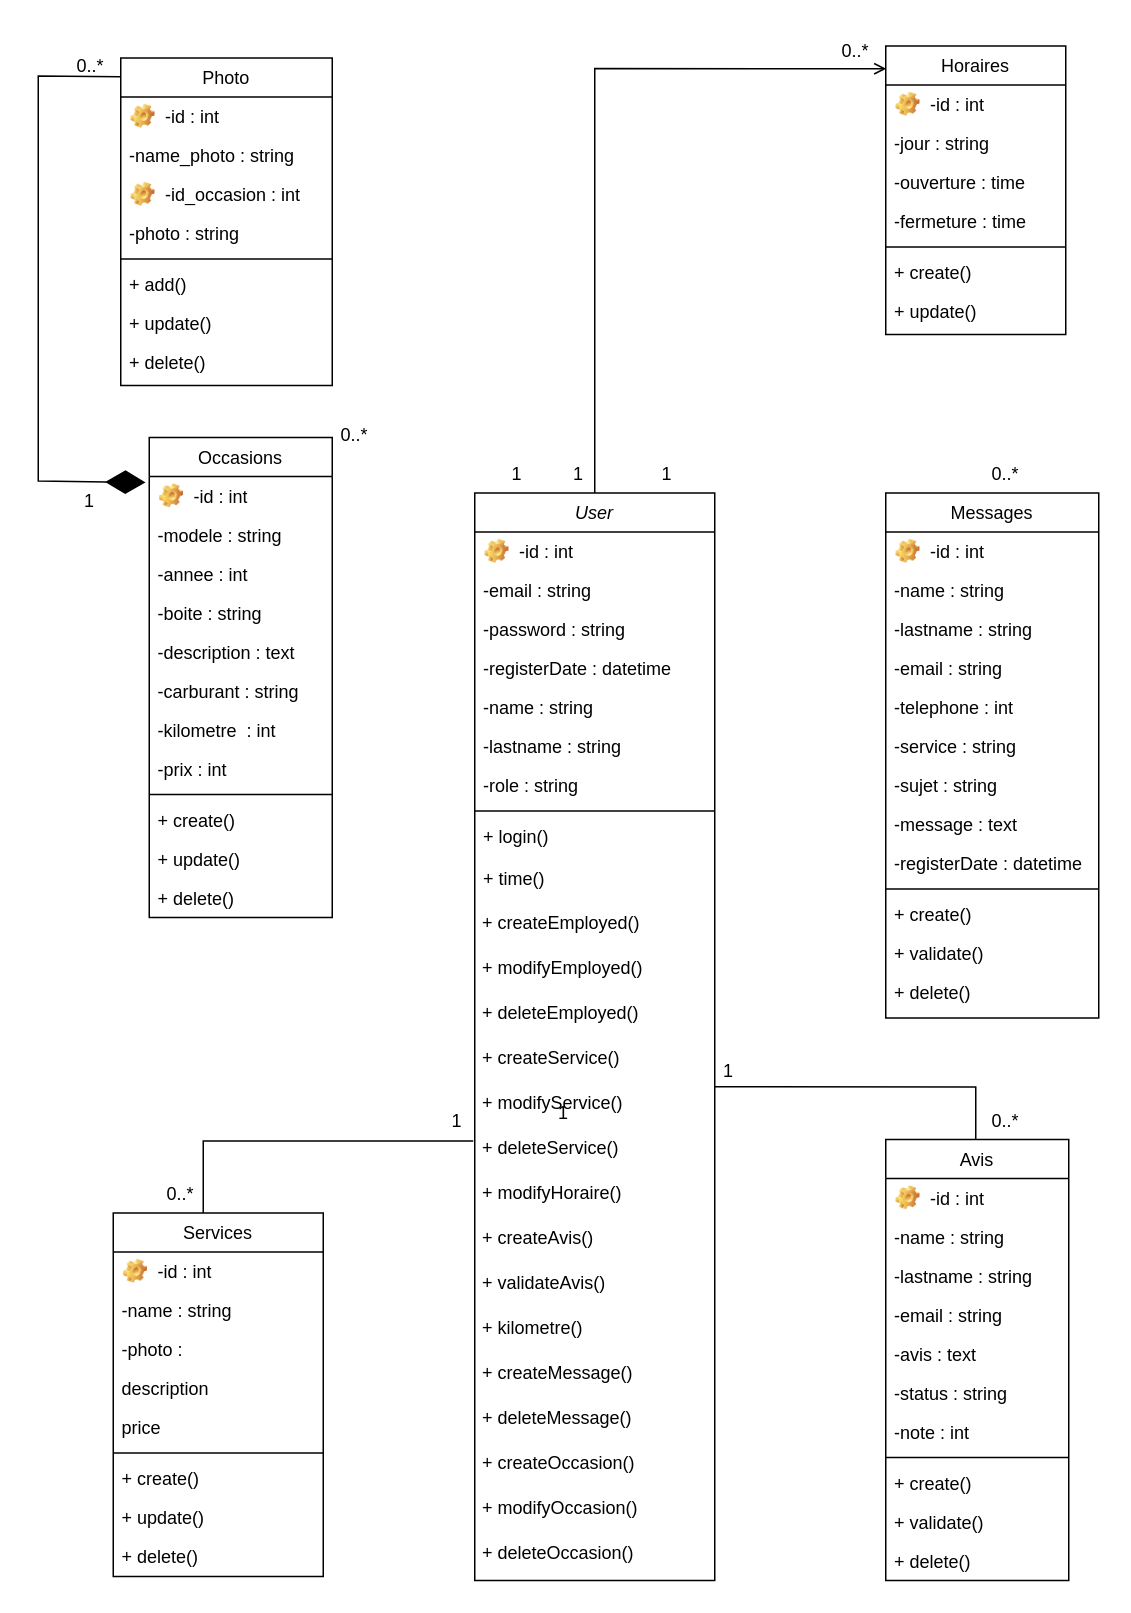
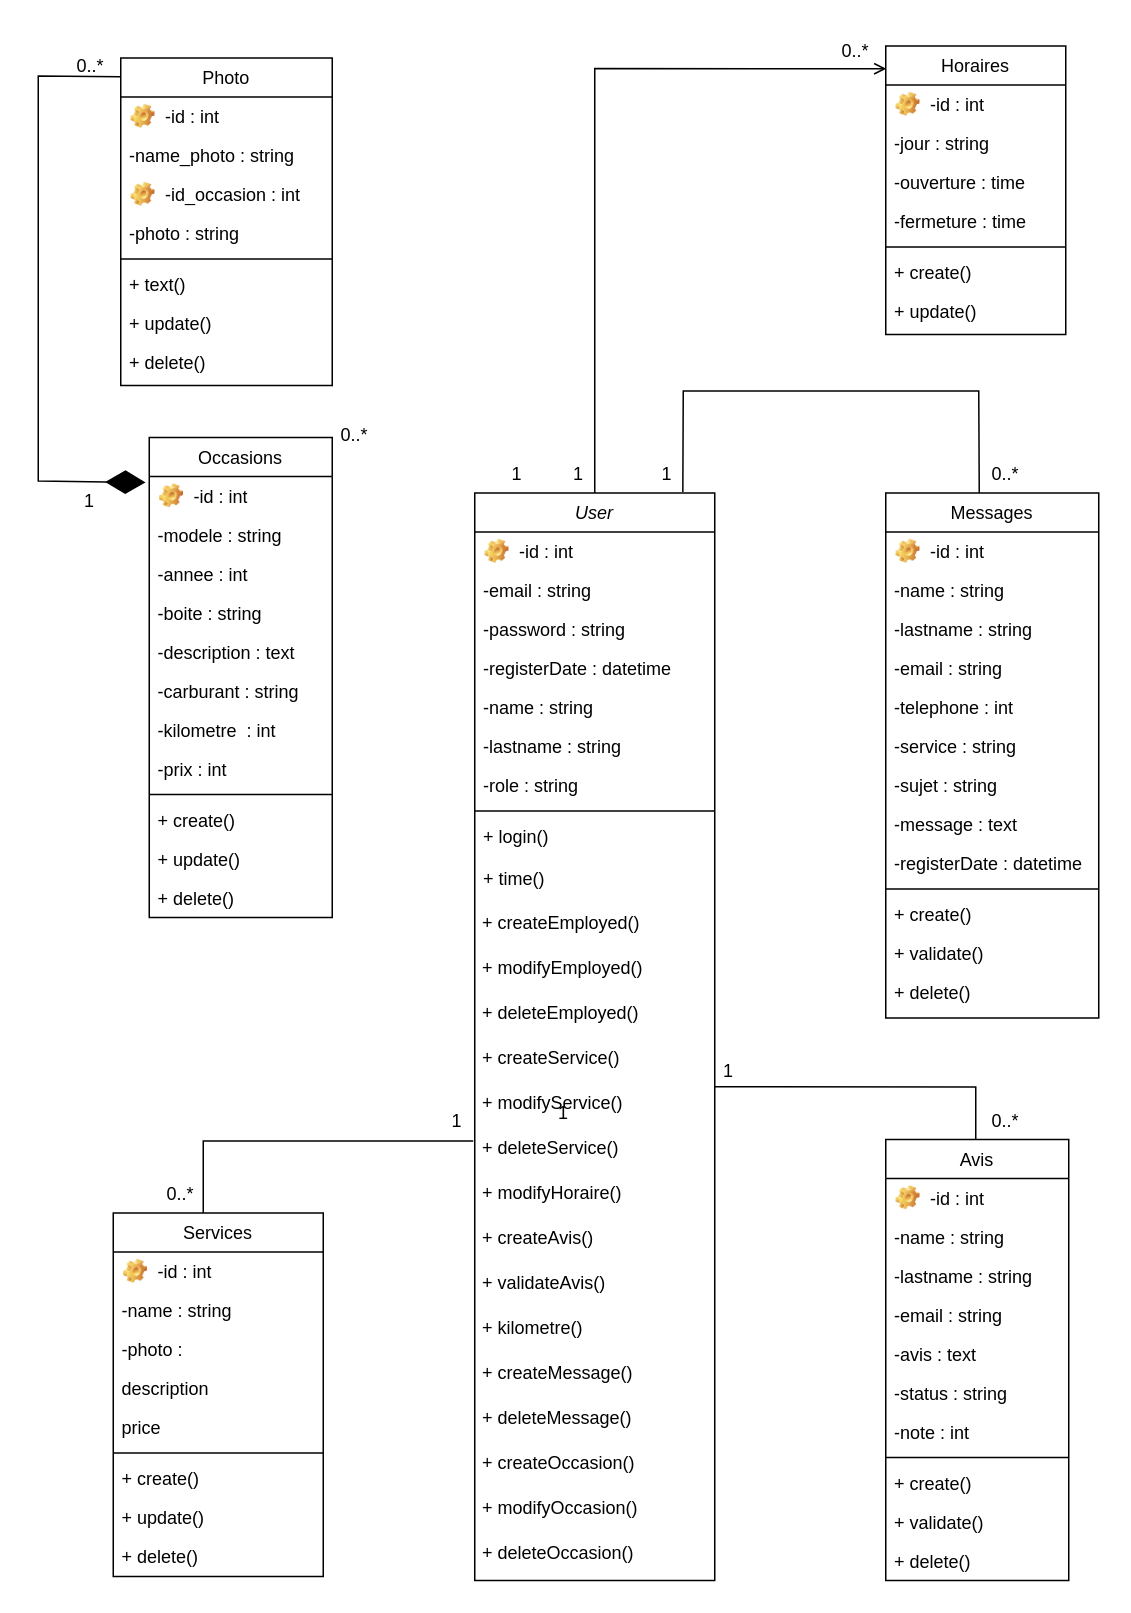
node "+ add()": label "+ add()" -> "+ text()"
edge "Messages" -- "User": added
